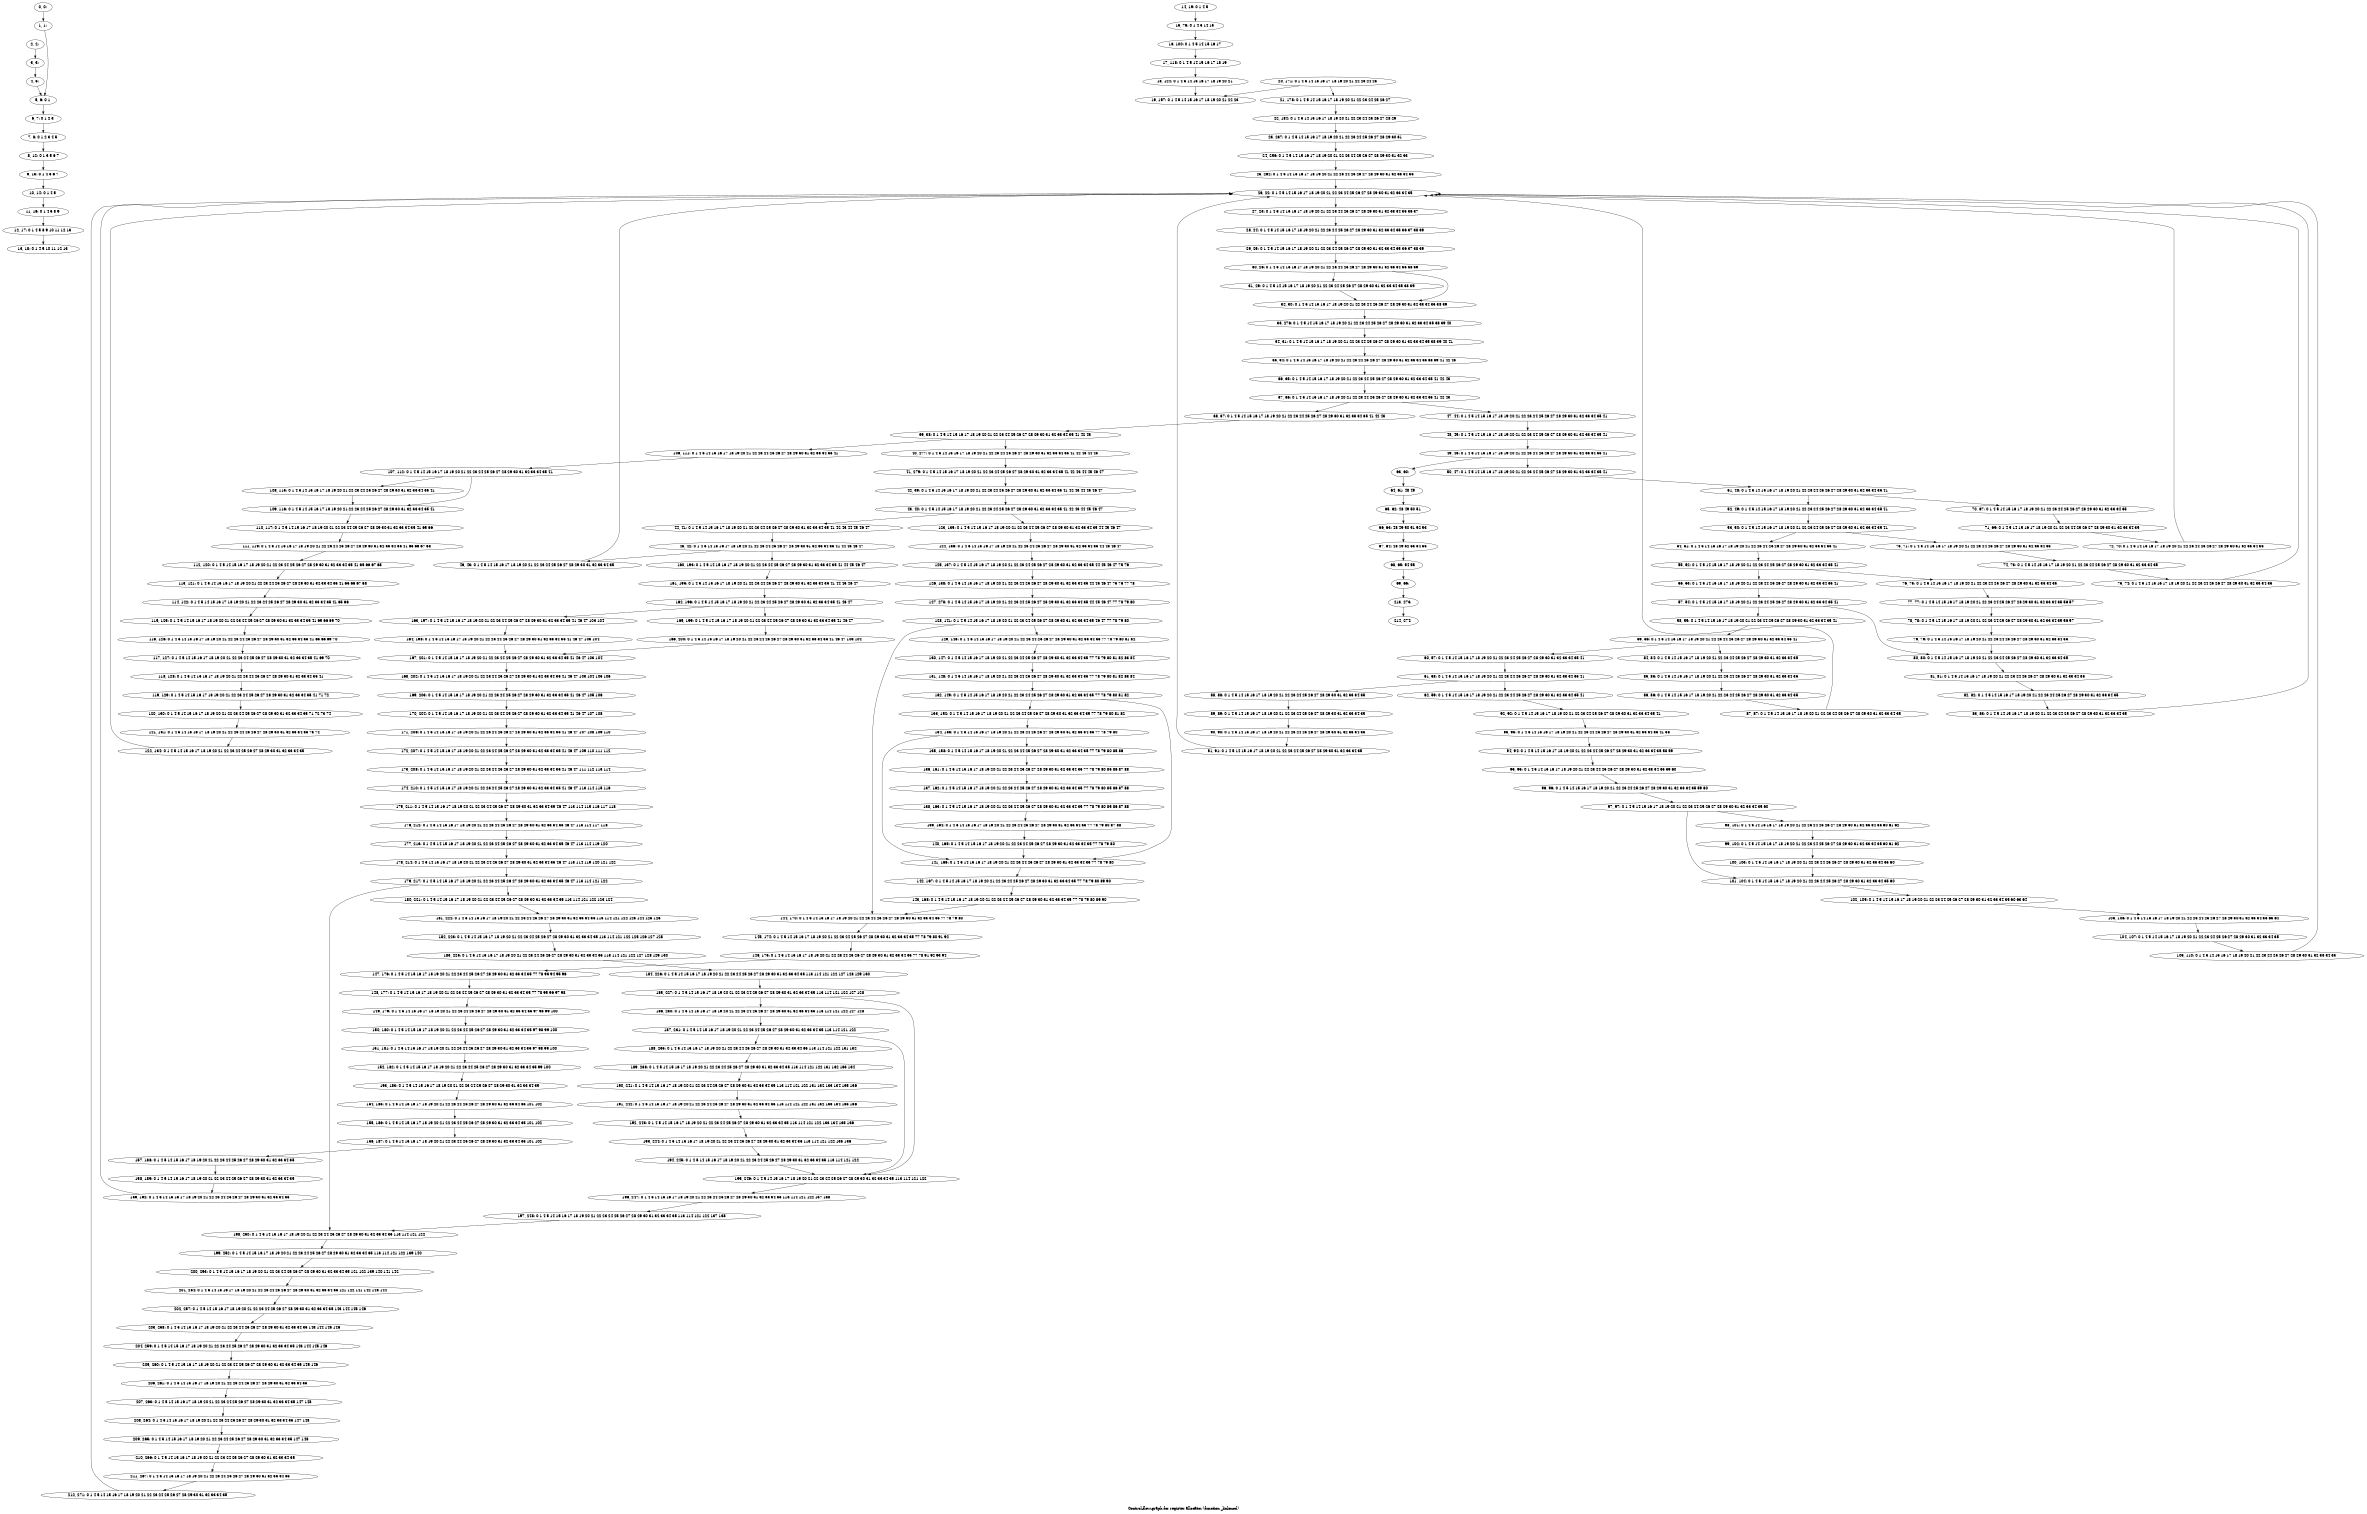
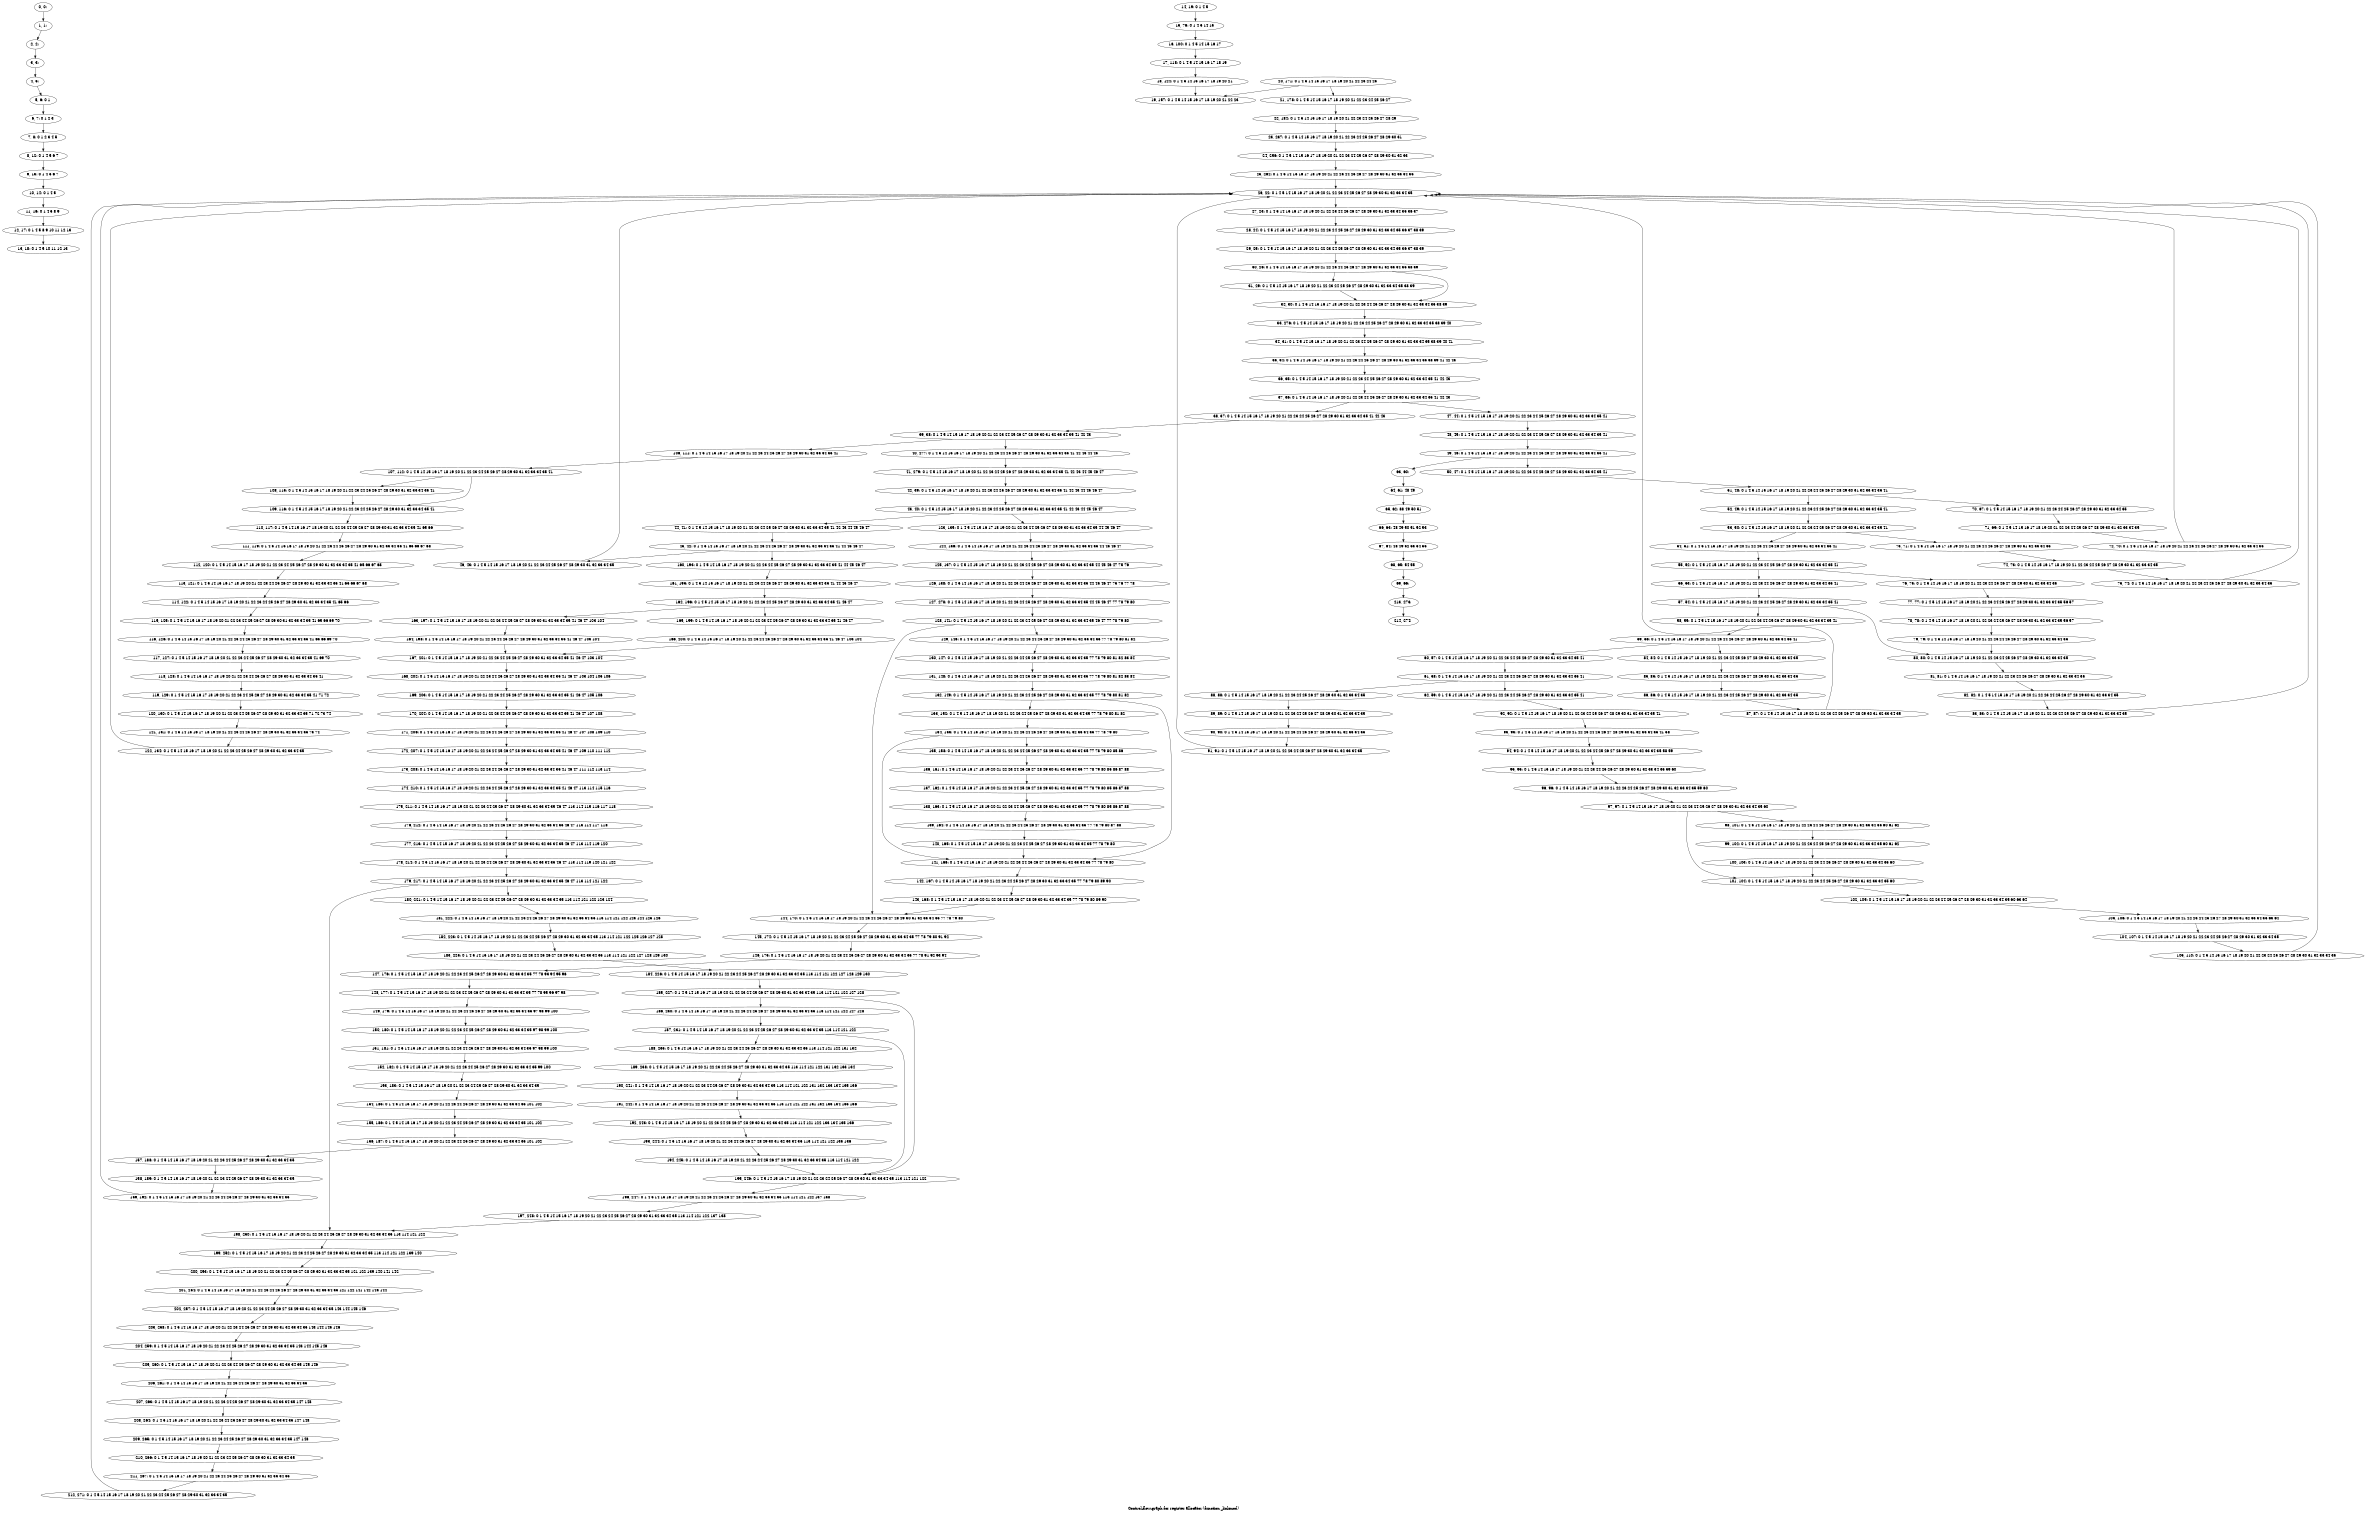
edge "1, 1:" -> "5, 6: 0 1": now "1, 1:" -> "2, 2:"
node "8, 12: 0 1 3 5 6 7": label "8, 12: 0 1 3 5 6 7" -> "8, 12: 0 1 4 5 6 7"
node "65, 62: 48 49 50 51": label "65, 62: 48 49 50 51" -> "65, 62: 88 49 50 51"
